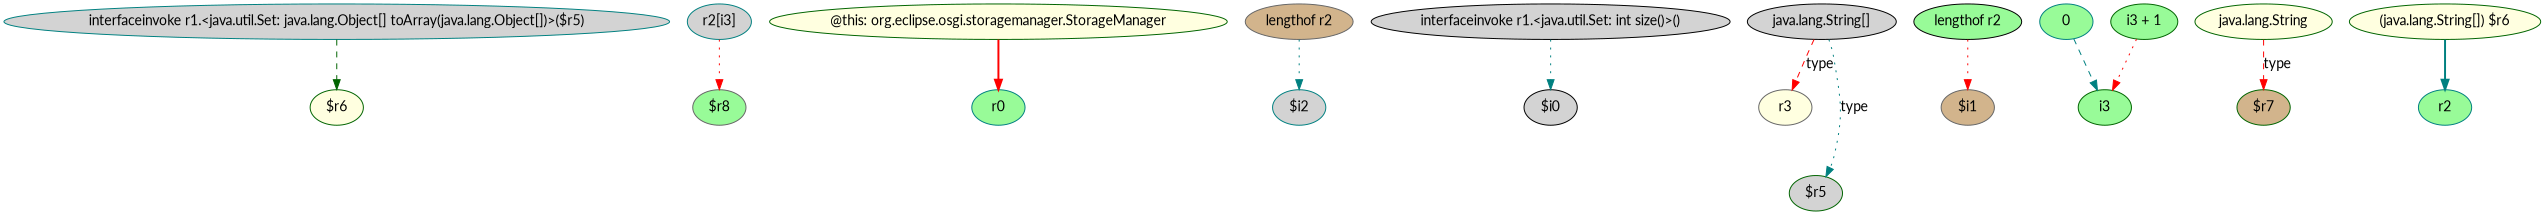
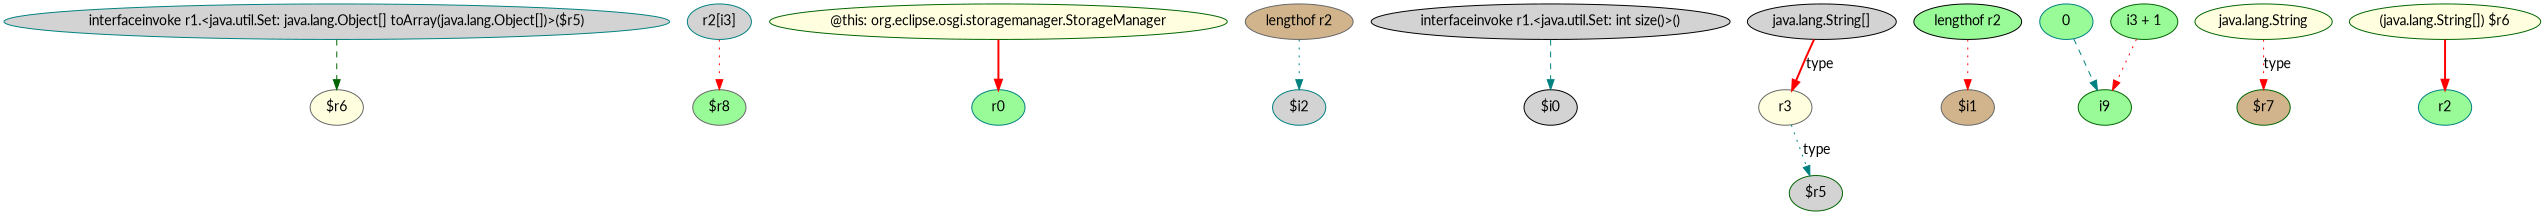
edge "interfaceinvoke r1.<java.util.Set: int size()>()" -> "$i0": style dotted -> dashed
edge "java.lang.String[]" -> "r3": style dashed -> bold
edge "java.lang.String" -> "$r7": style dashed -> dotted
edge "(java.lang.String[]) $r6" -> "r2": color teal -> red
edge "java.lang.String[]" -> "$r5": now "r3" -> "$r5"
node "$r6": color darkgreen -> gray40
node "i3": label "i3" -> "i9"
